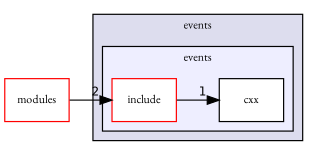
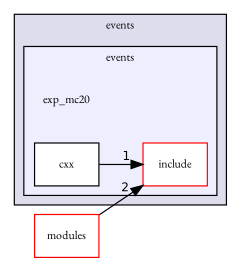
node "exp_mc20": added
edge "include" -> "cxx": reversed
